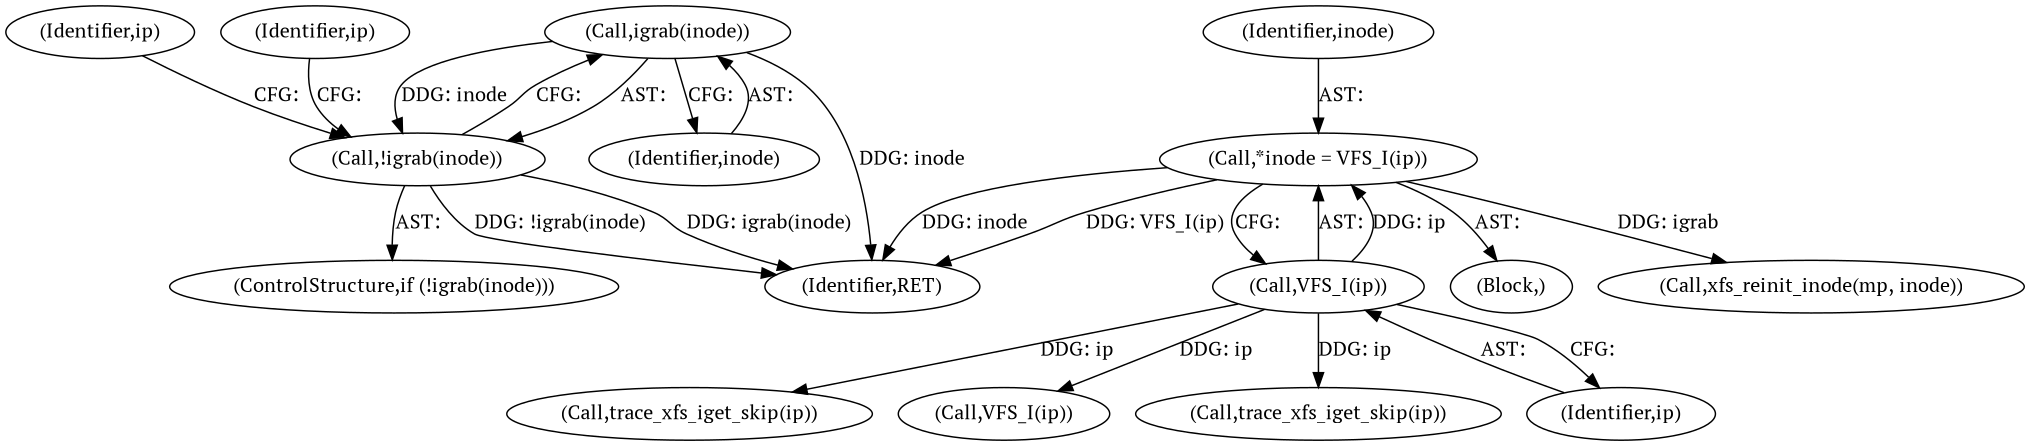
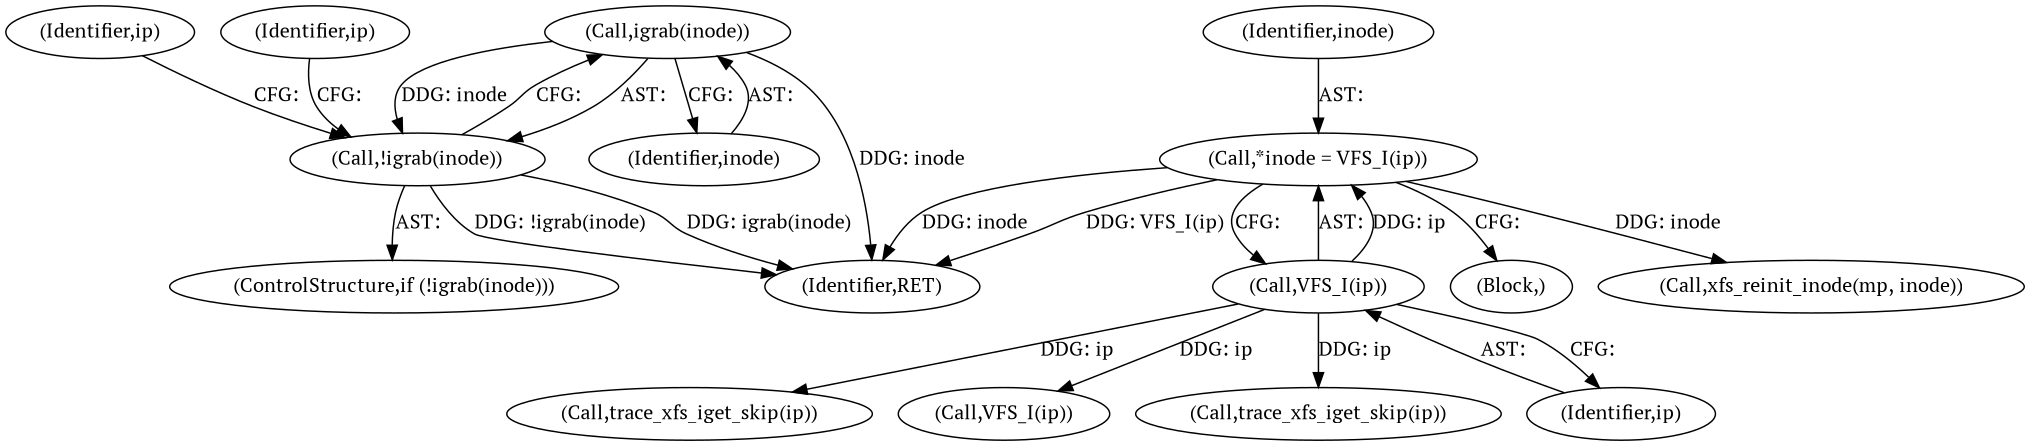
edge "(Call,*inode = VFS_I(ip))" -> "(Block,)": label "AST: " -> "CFG: "
edge "(Call,*inode = VFS_I(ip))" -> "(Call,xfs_reinit_inode(mp, inode))": label "DDG: igrab" -> "DDG: inode"
